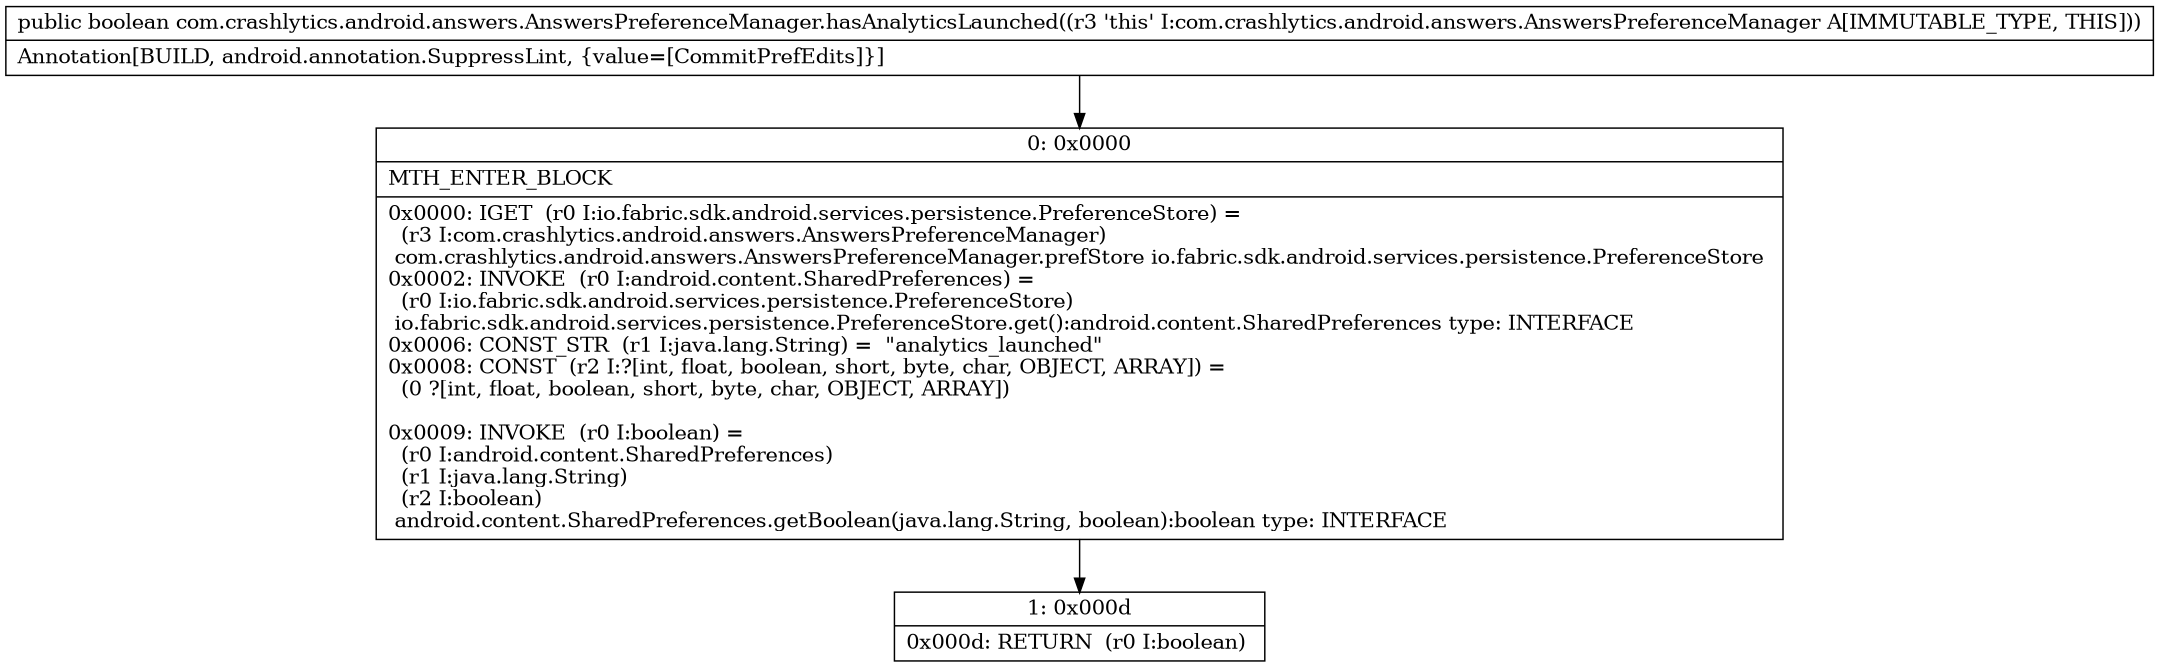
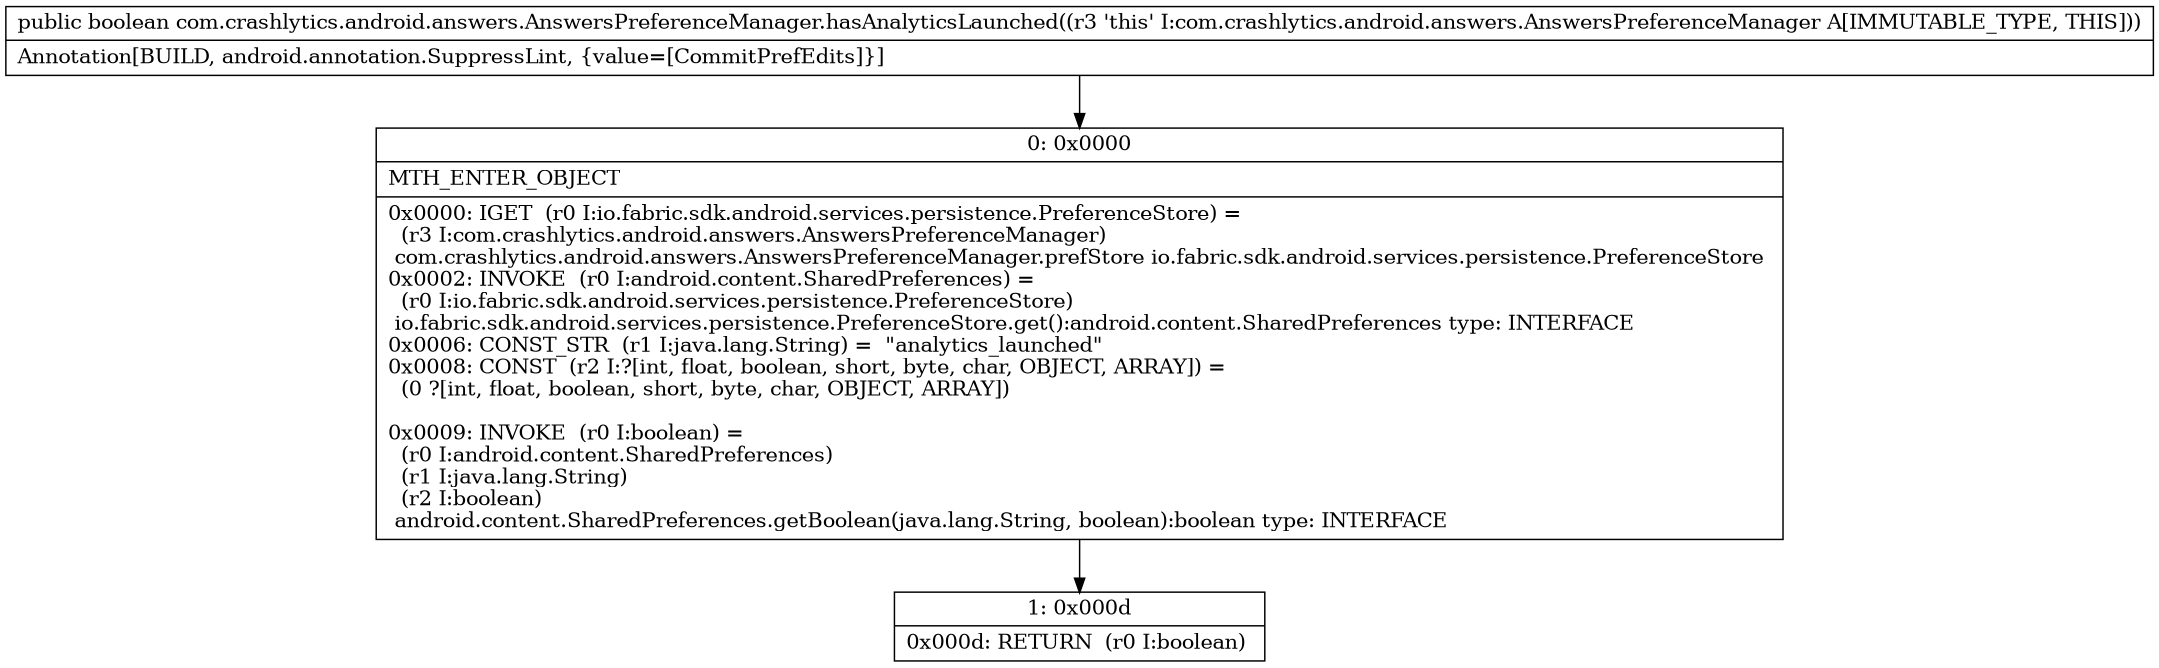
node "0: 0x0000": text "MTH_ENTER_BLOCK" -> "MTH_ENTER_OBJECT"
